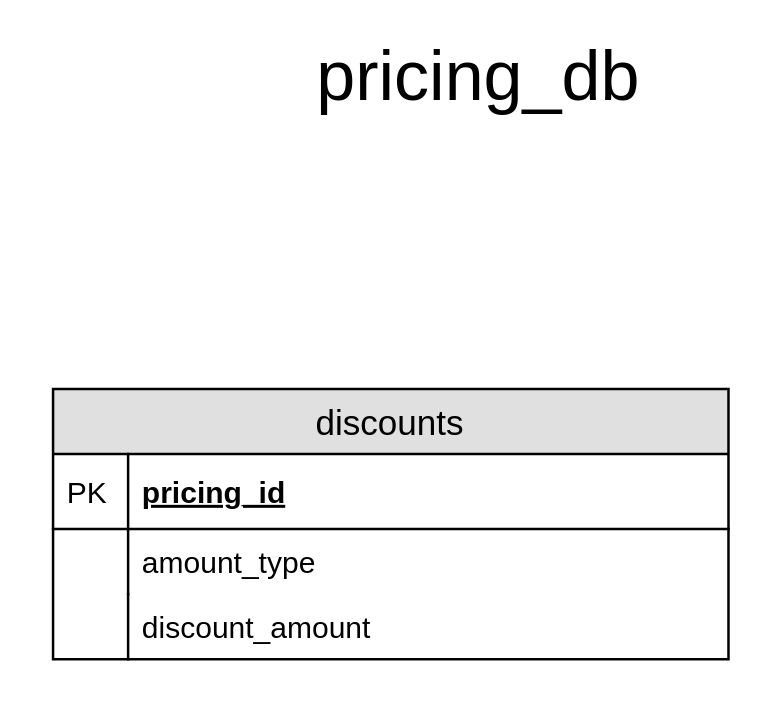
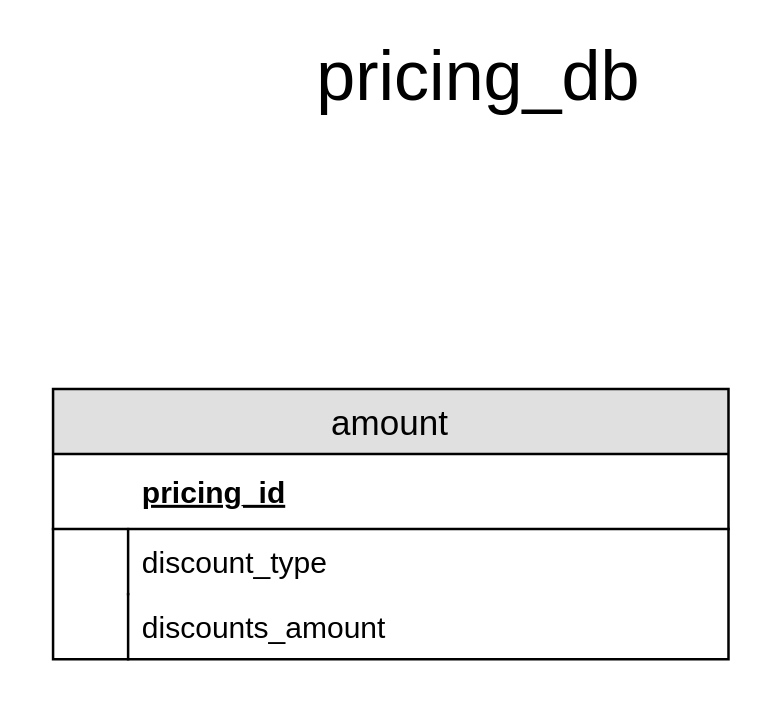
node "discounts": label "discounts" -> "amount"
node "PK": removed
node "amount_type": label "amount_type" -> "discount_type"
node "discount_amount": label "discount_amount" -> "discounts_amount"
